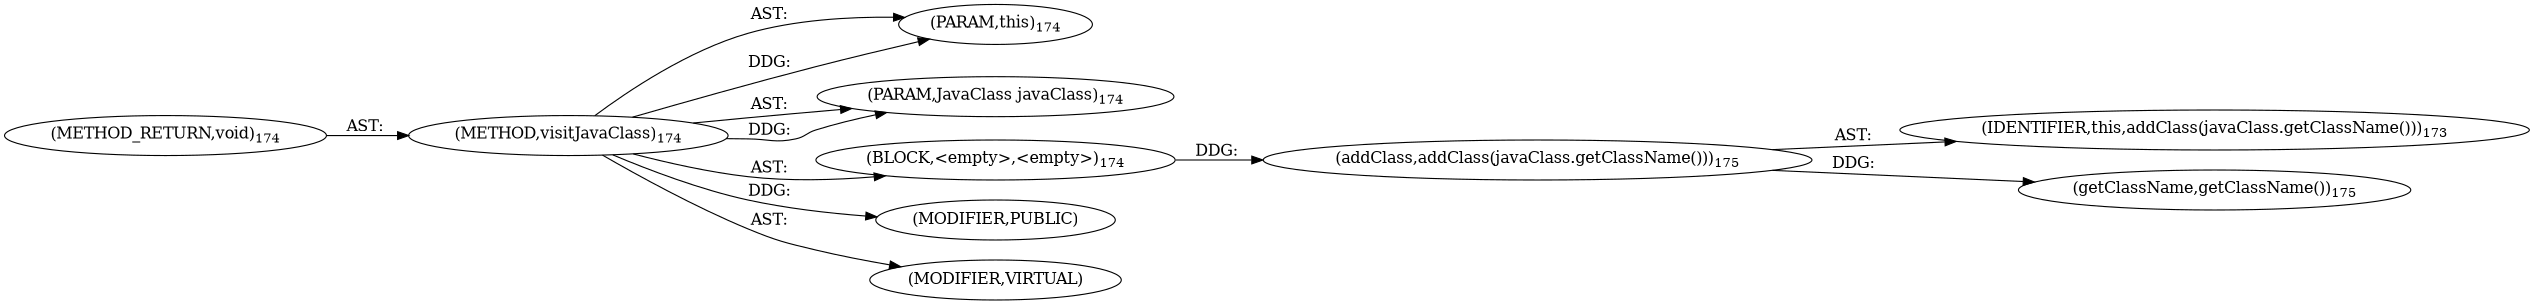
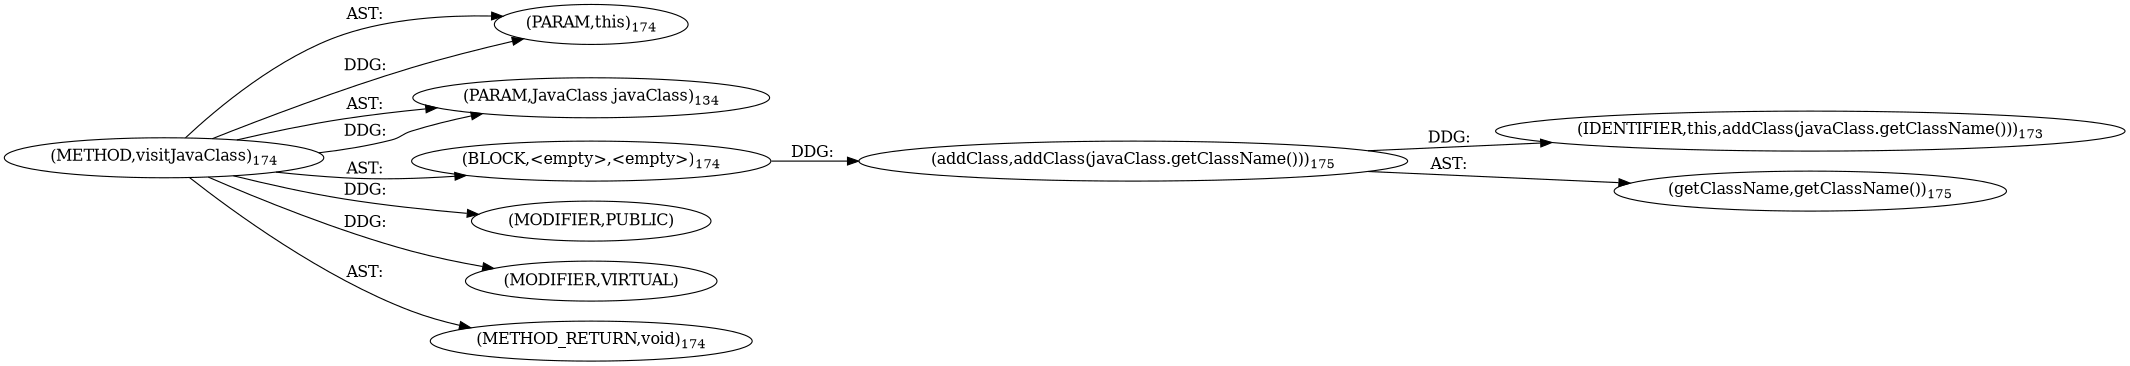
node "(PARAM,JavaClass javaClass)": text "174" -> "134"
edge "(METHOD_RETURN,void)" -> "(METHOD,visitJavaClass)": reversed
edge "(addClass,addClass(javaClass.getClassName()))" -> "(IDENTIFIER,this,addClass(javaClass.getClassName()))": label "AST: " -> "DDG: "
edge "(addClass,addClass(javaClass.getClassName()))" -> "(getClassName,getClassName())": label "DDG: " -> "AST: "
edge "(METHOD,visitJavaClass)" -> "(MODIFIER,VIRTUAL)": label "AST: " -> "DDG: "
